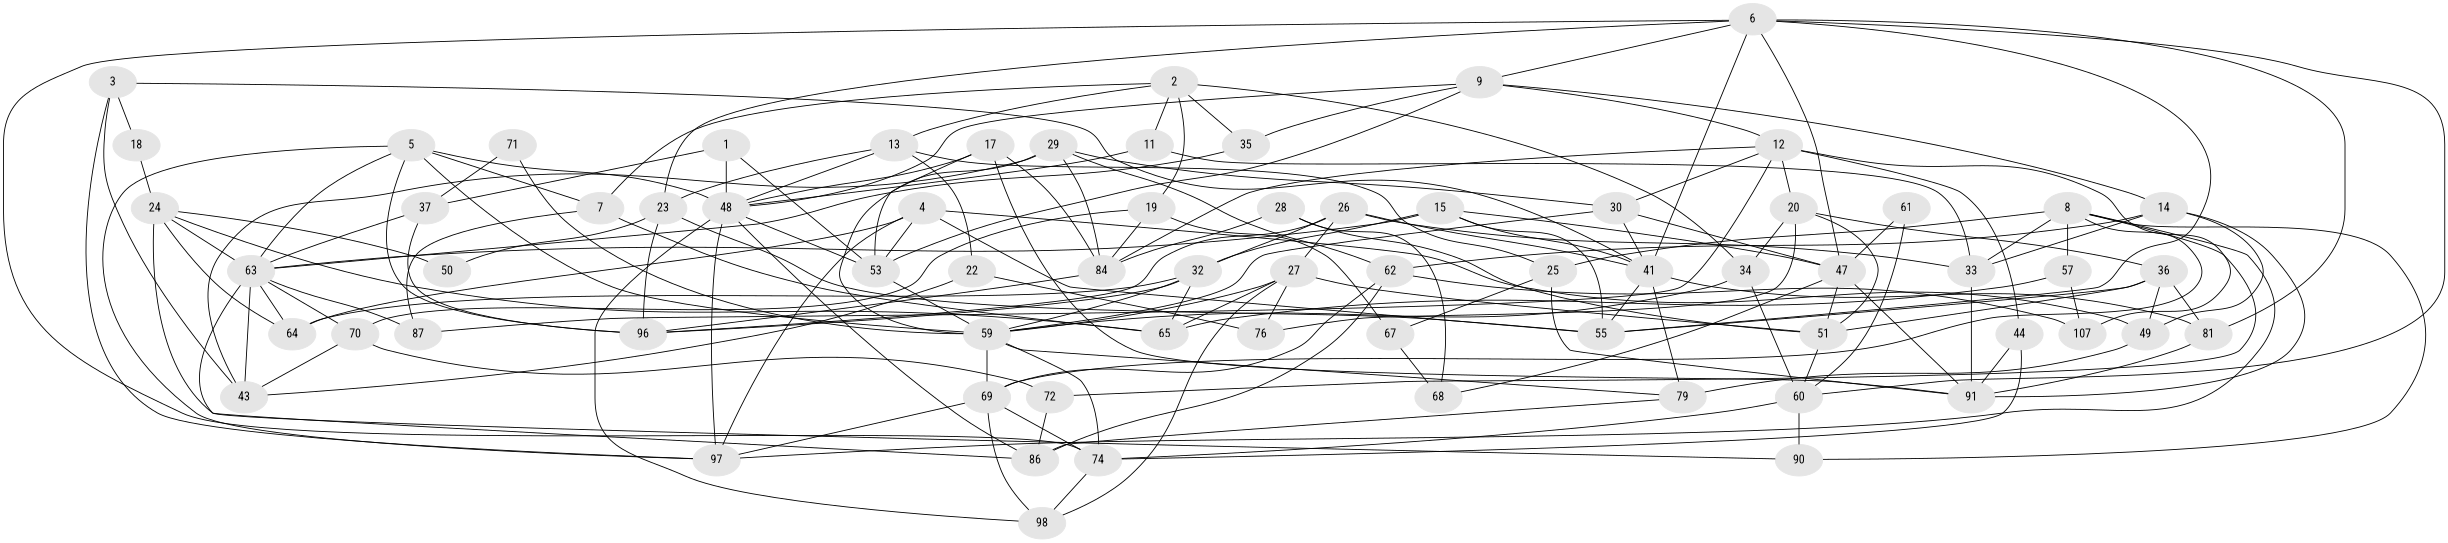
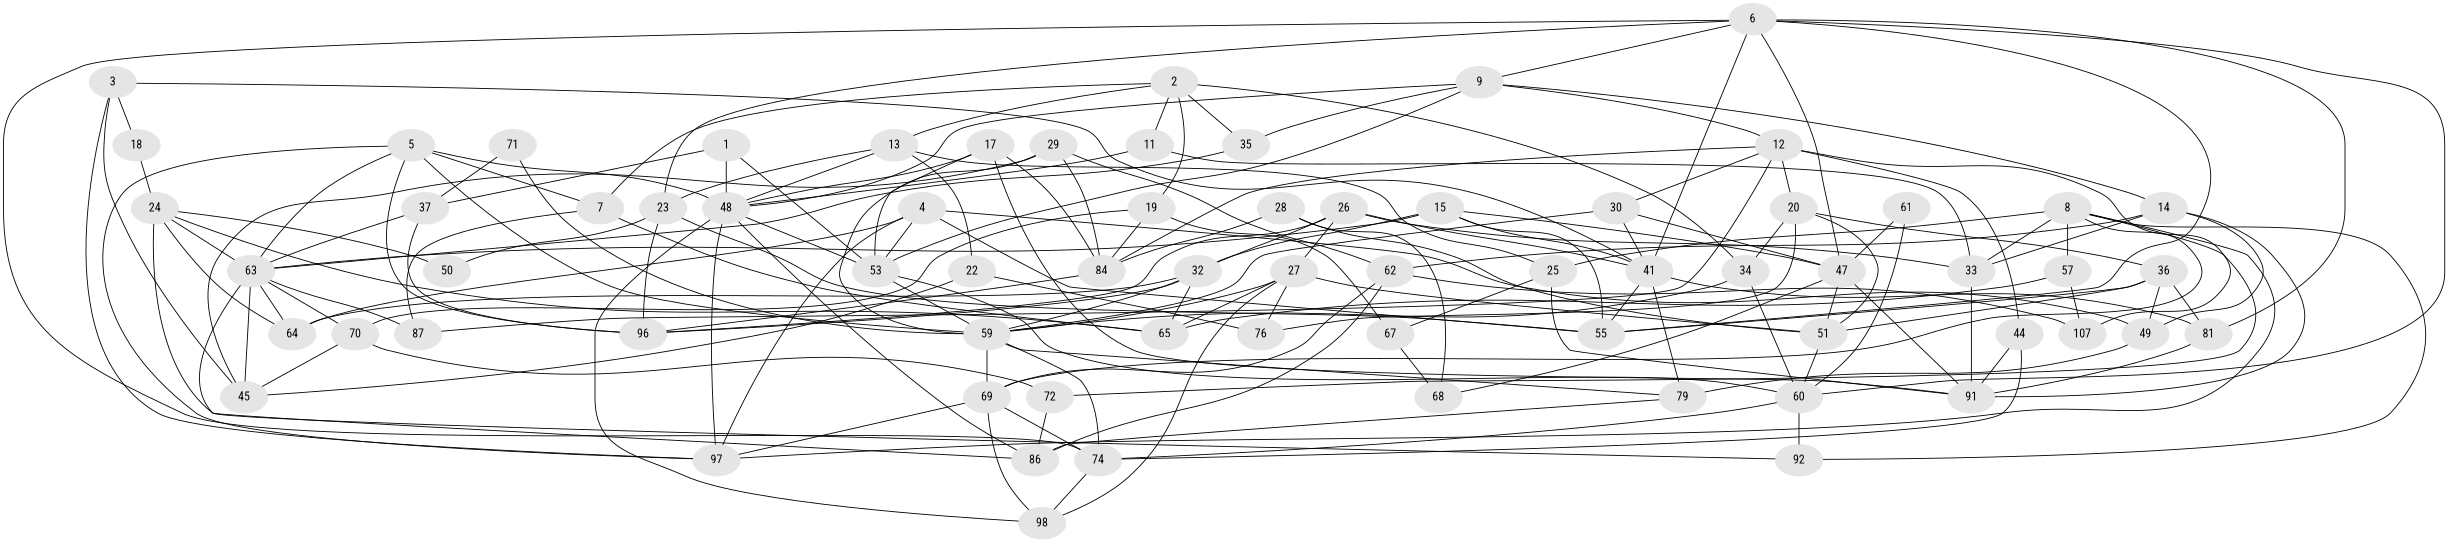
edge "29" -- "30": removed
edge "53" -- "60": added
node "43": label "43" -> "45"
node "90": label "90" -> "92"
